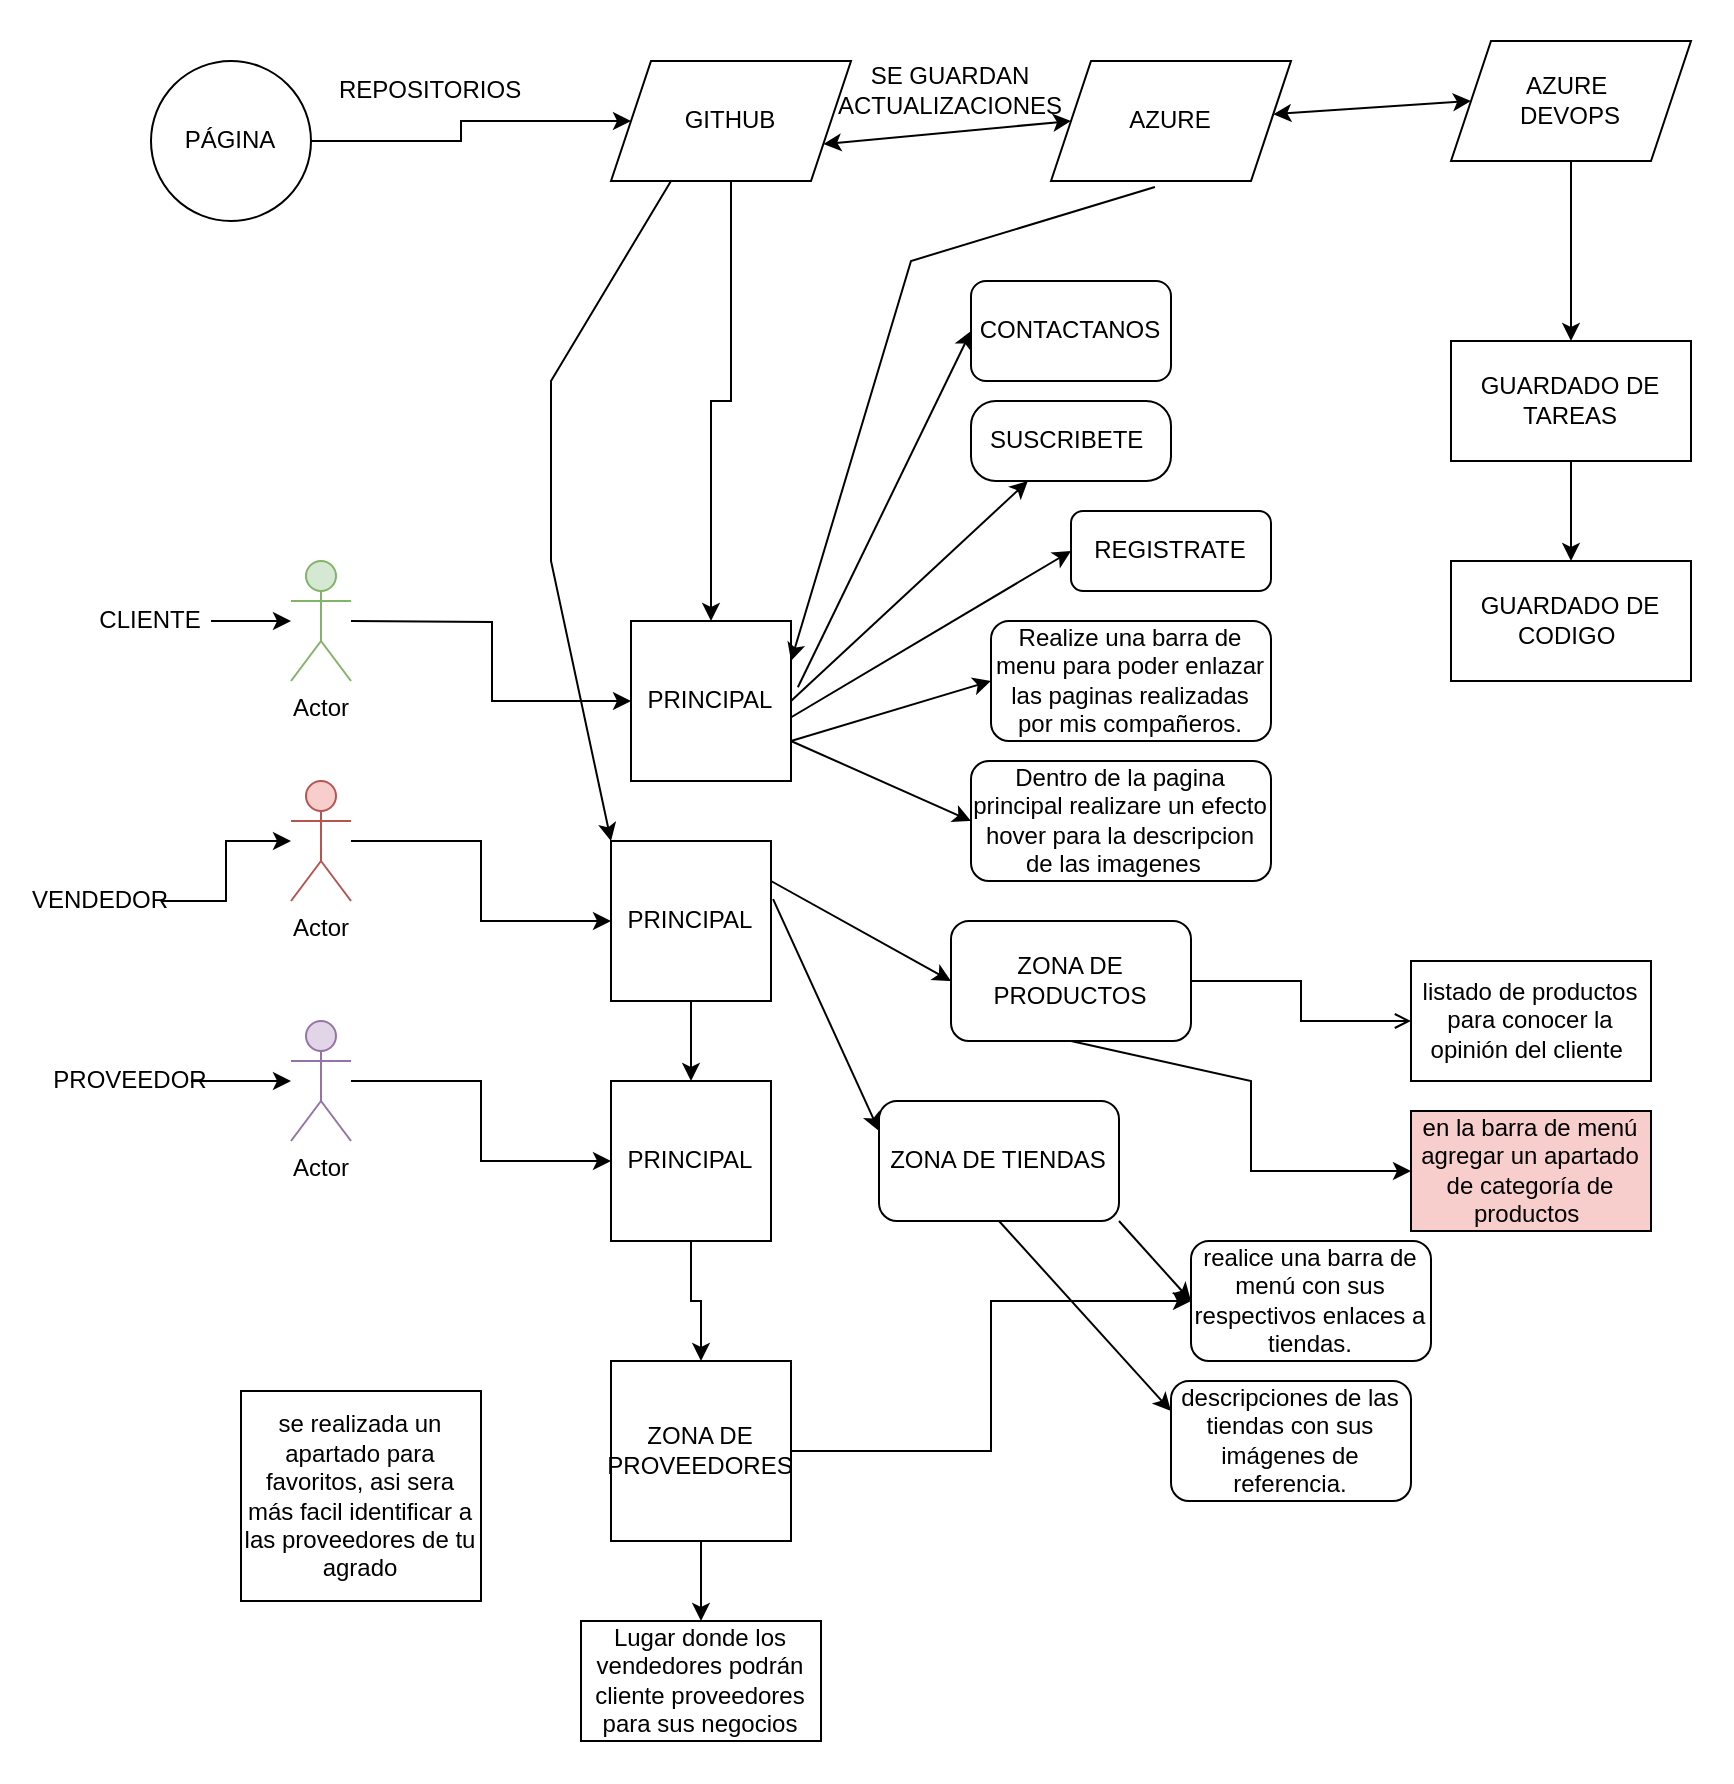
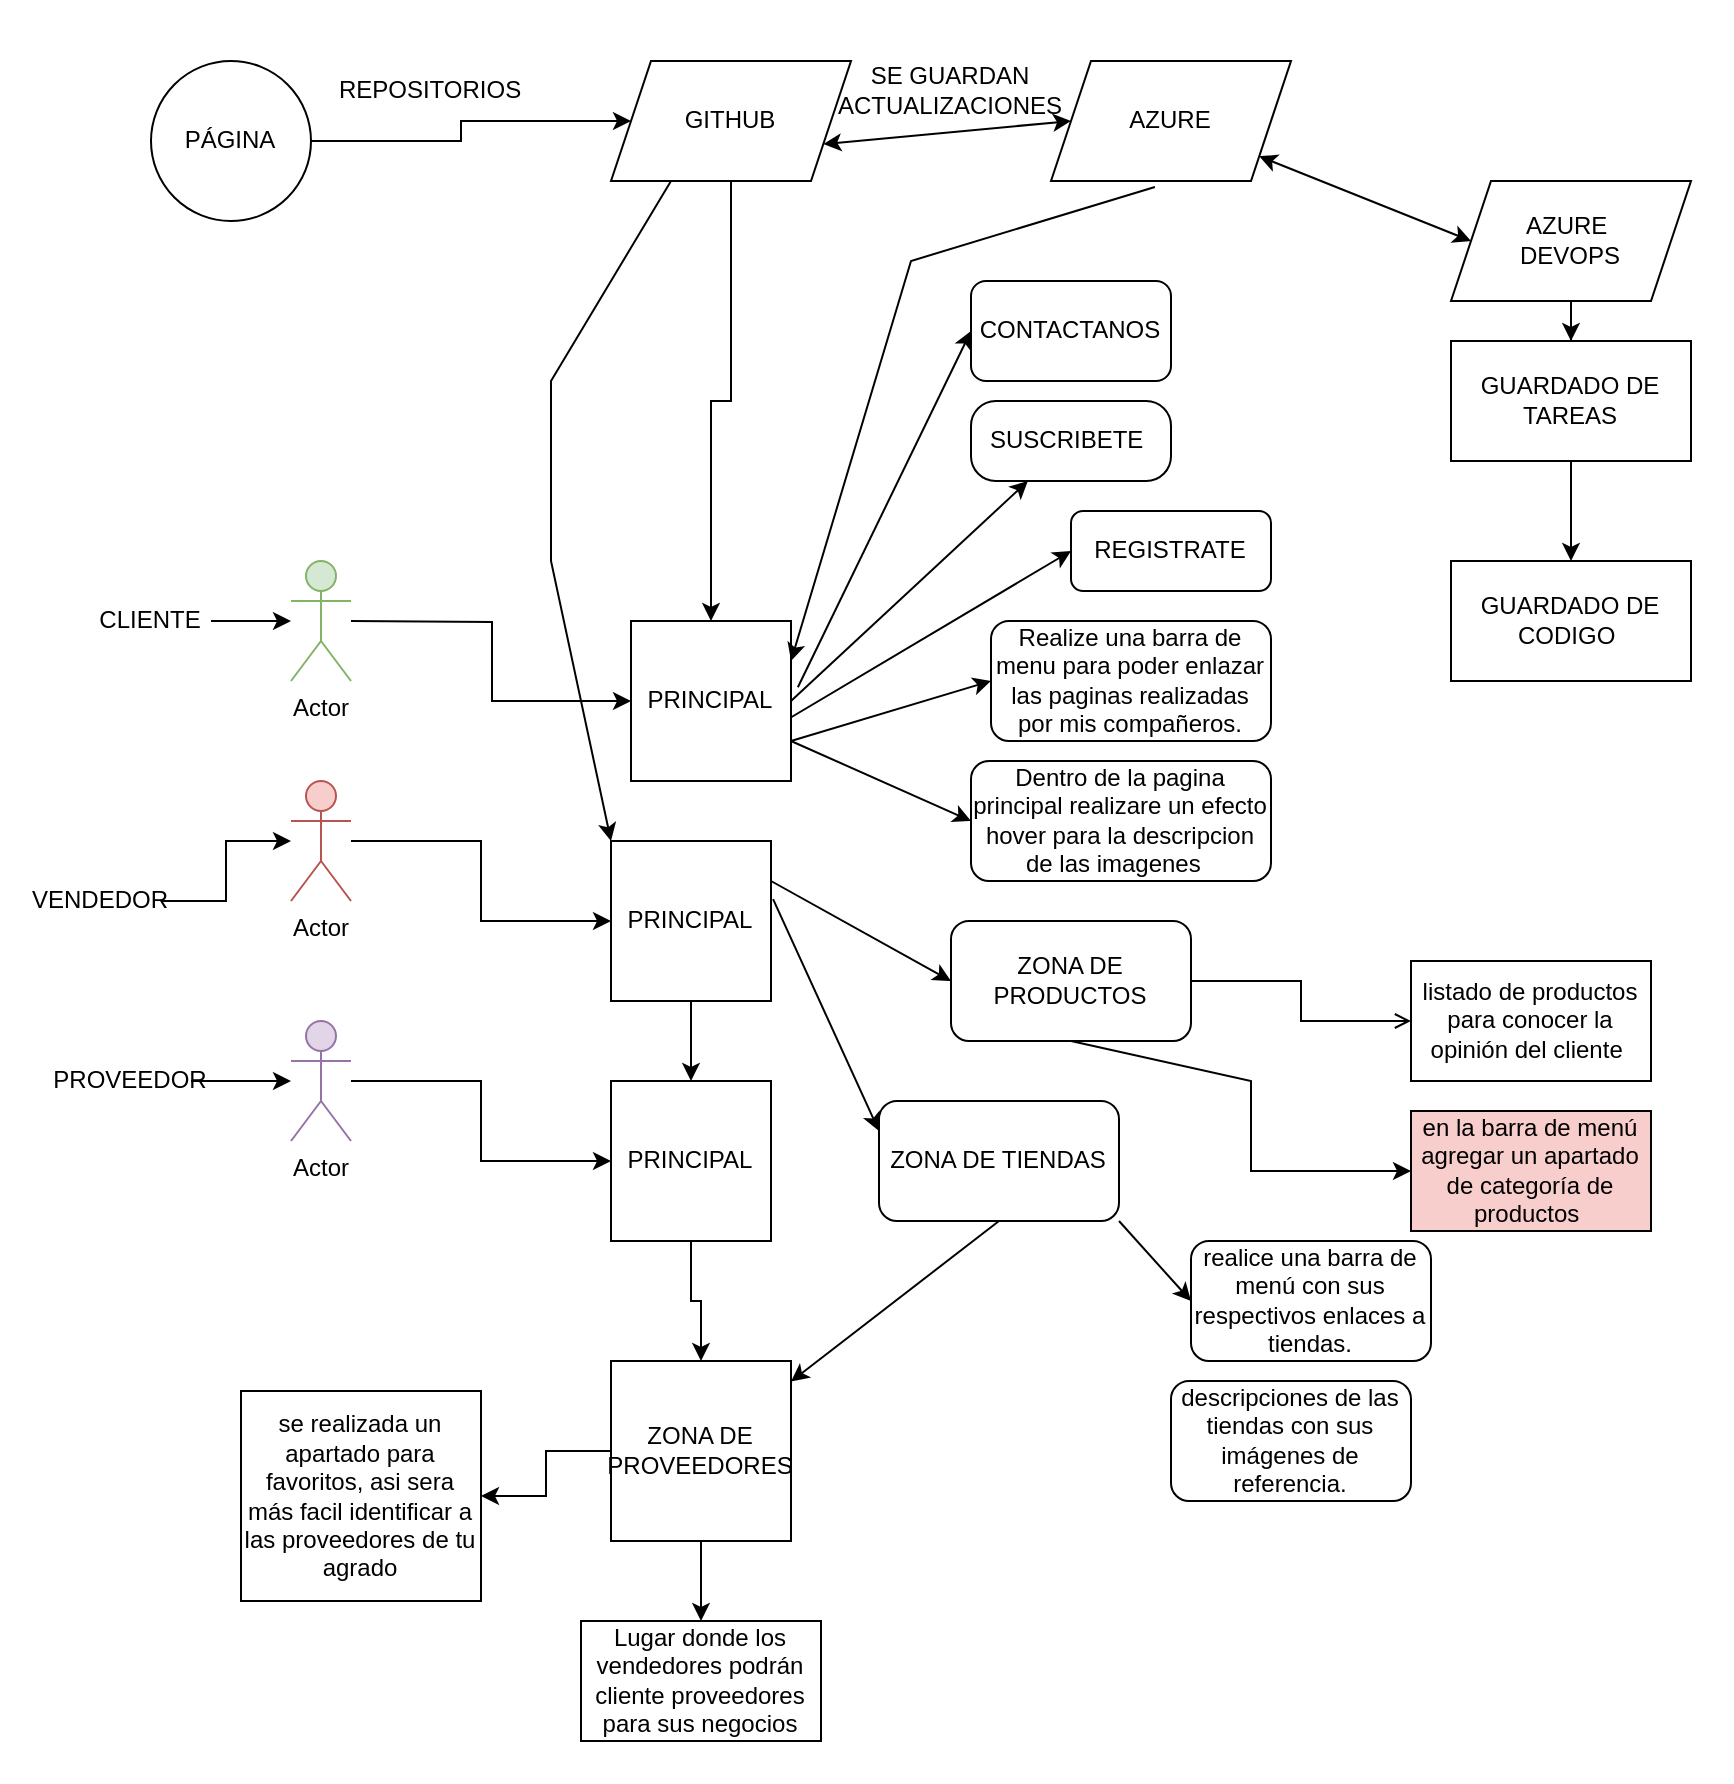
node "AZURE DEVOPS": moved (1571, 101) -> (1571, 241)
edge "ZONA DE TIENDAS" -> "descripciones de las tiendas con sus imágenes de referencia.": now "ZONA DE TIENDAS" -> "ZONA DE PROVEEDORES"
edge "ZONA DE PROVEEDORES" -> "realice una barra de menú con sus respectivos enlaces a tiendas.": now "ZONA DE PROVEEDORES" -> "se realizada un apartado para favoritos, asi sera más facil identificar a las proveedores de tu agrado"
